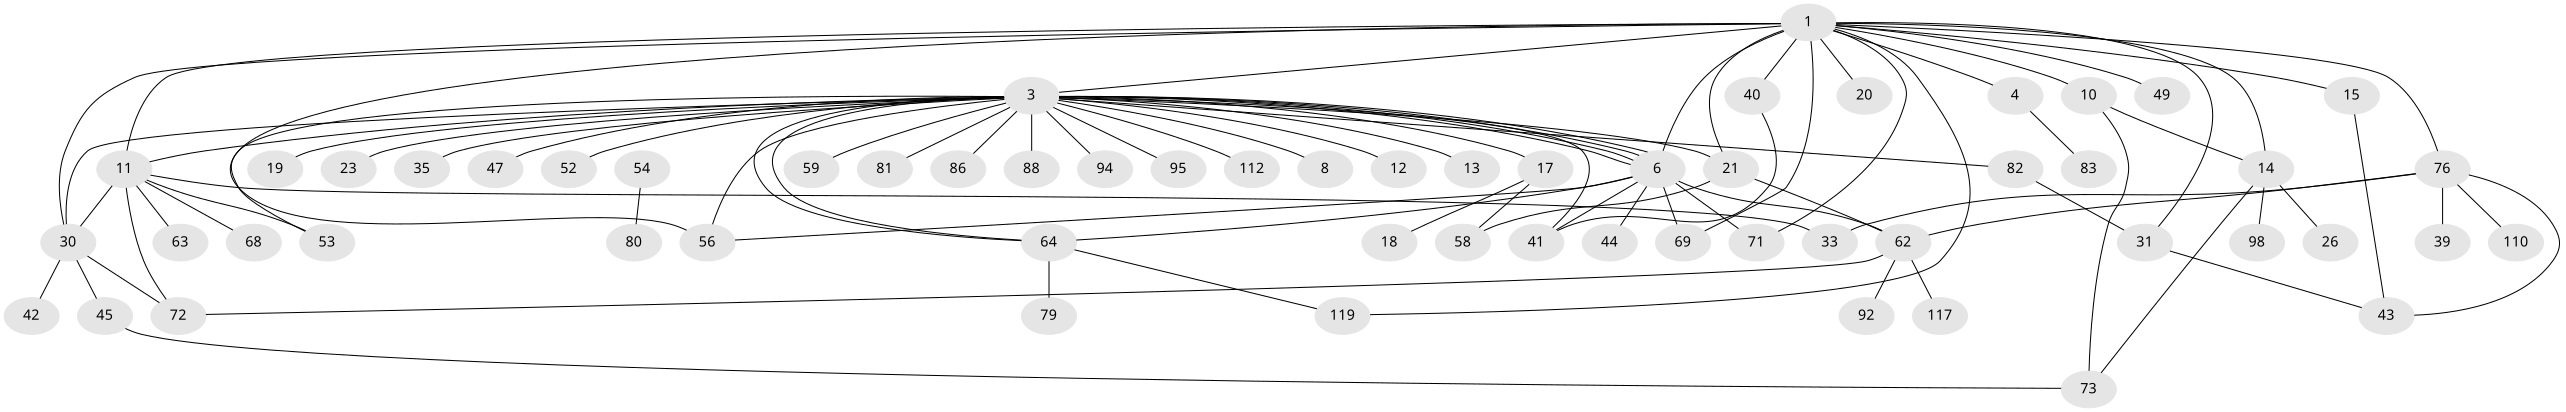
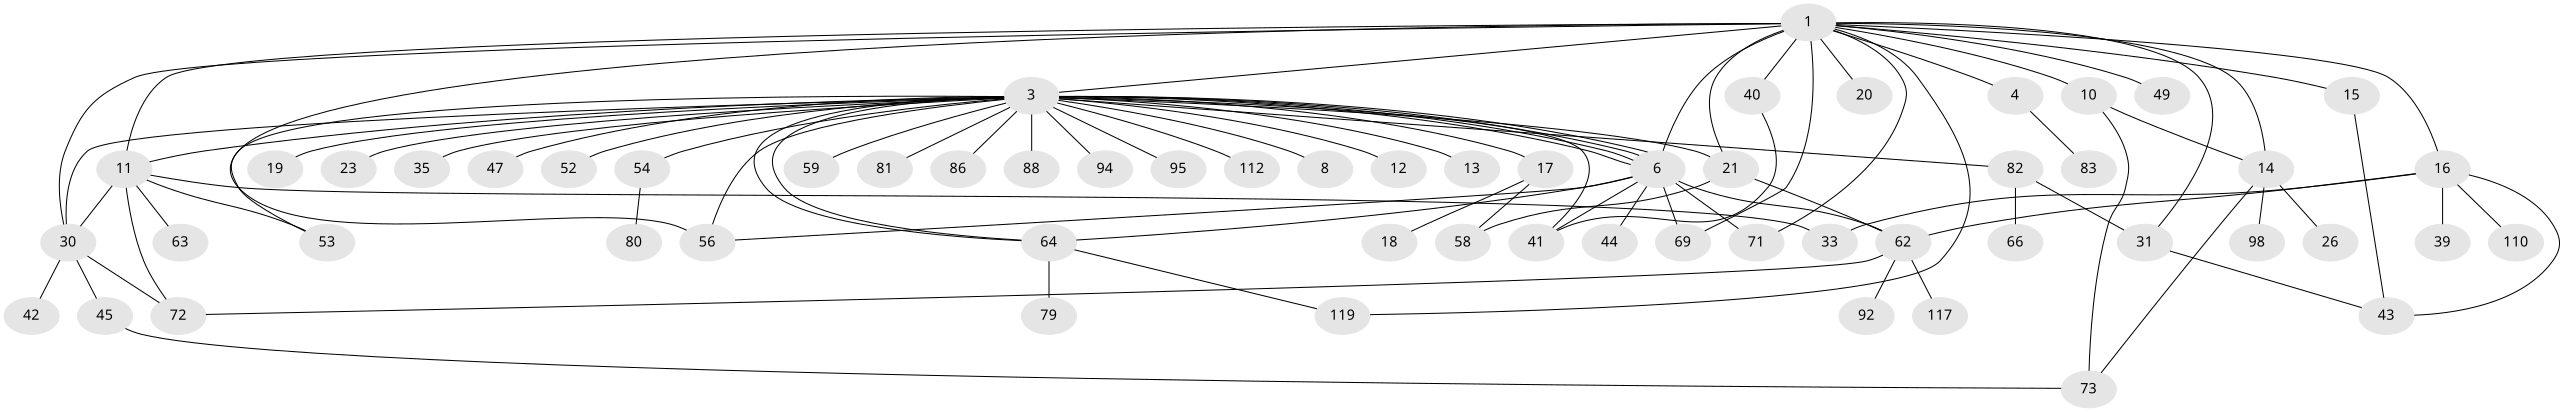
edge "3" -- "54": added
node "76": label "76" -> "16"
node "68": removed
node "66": added
